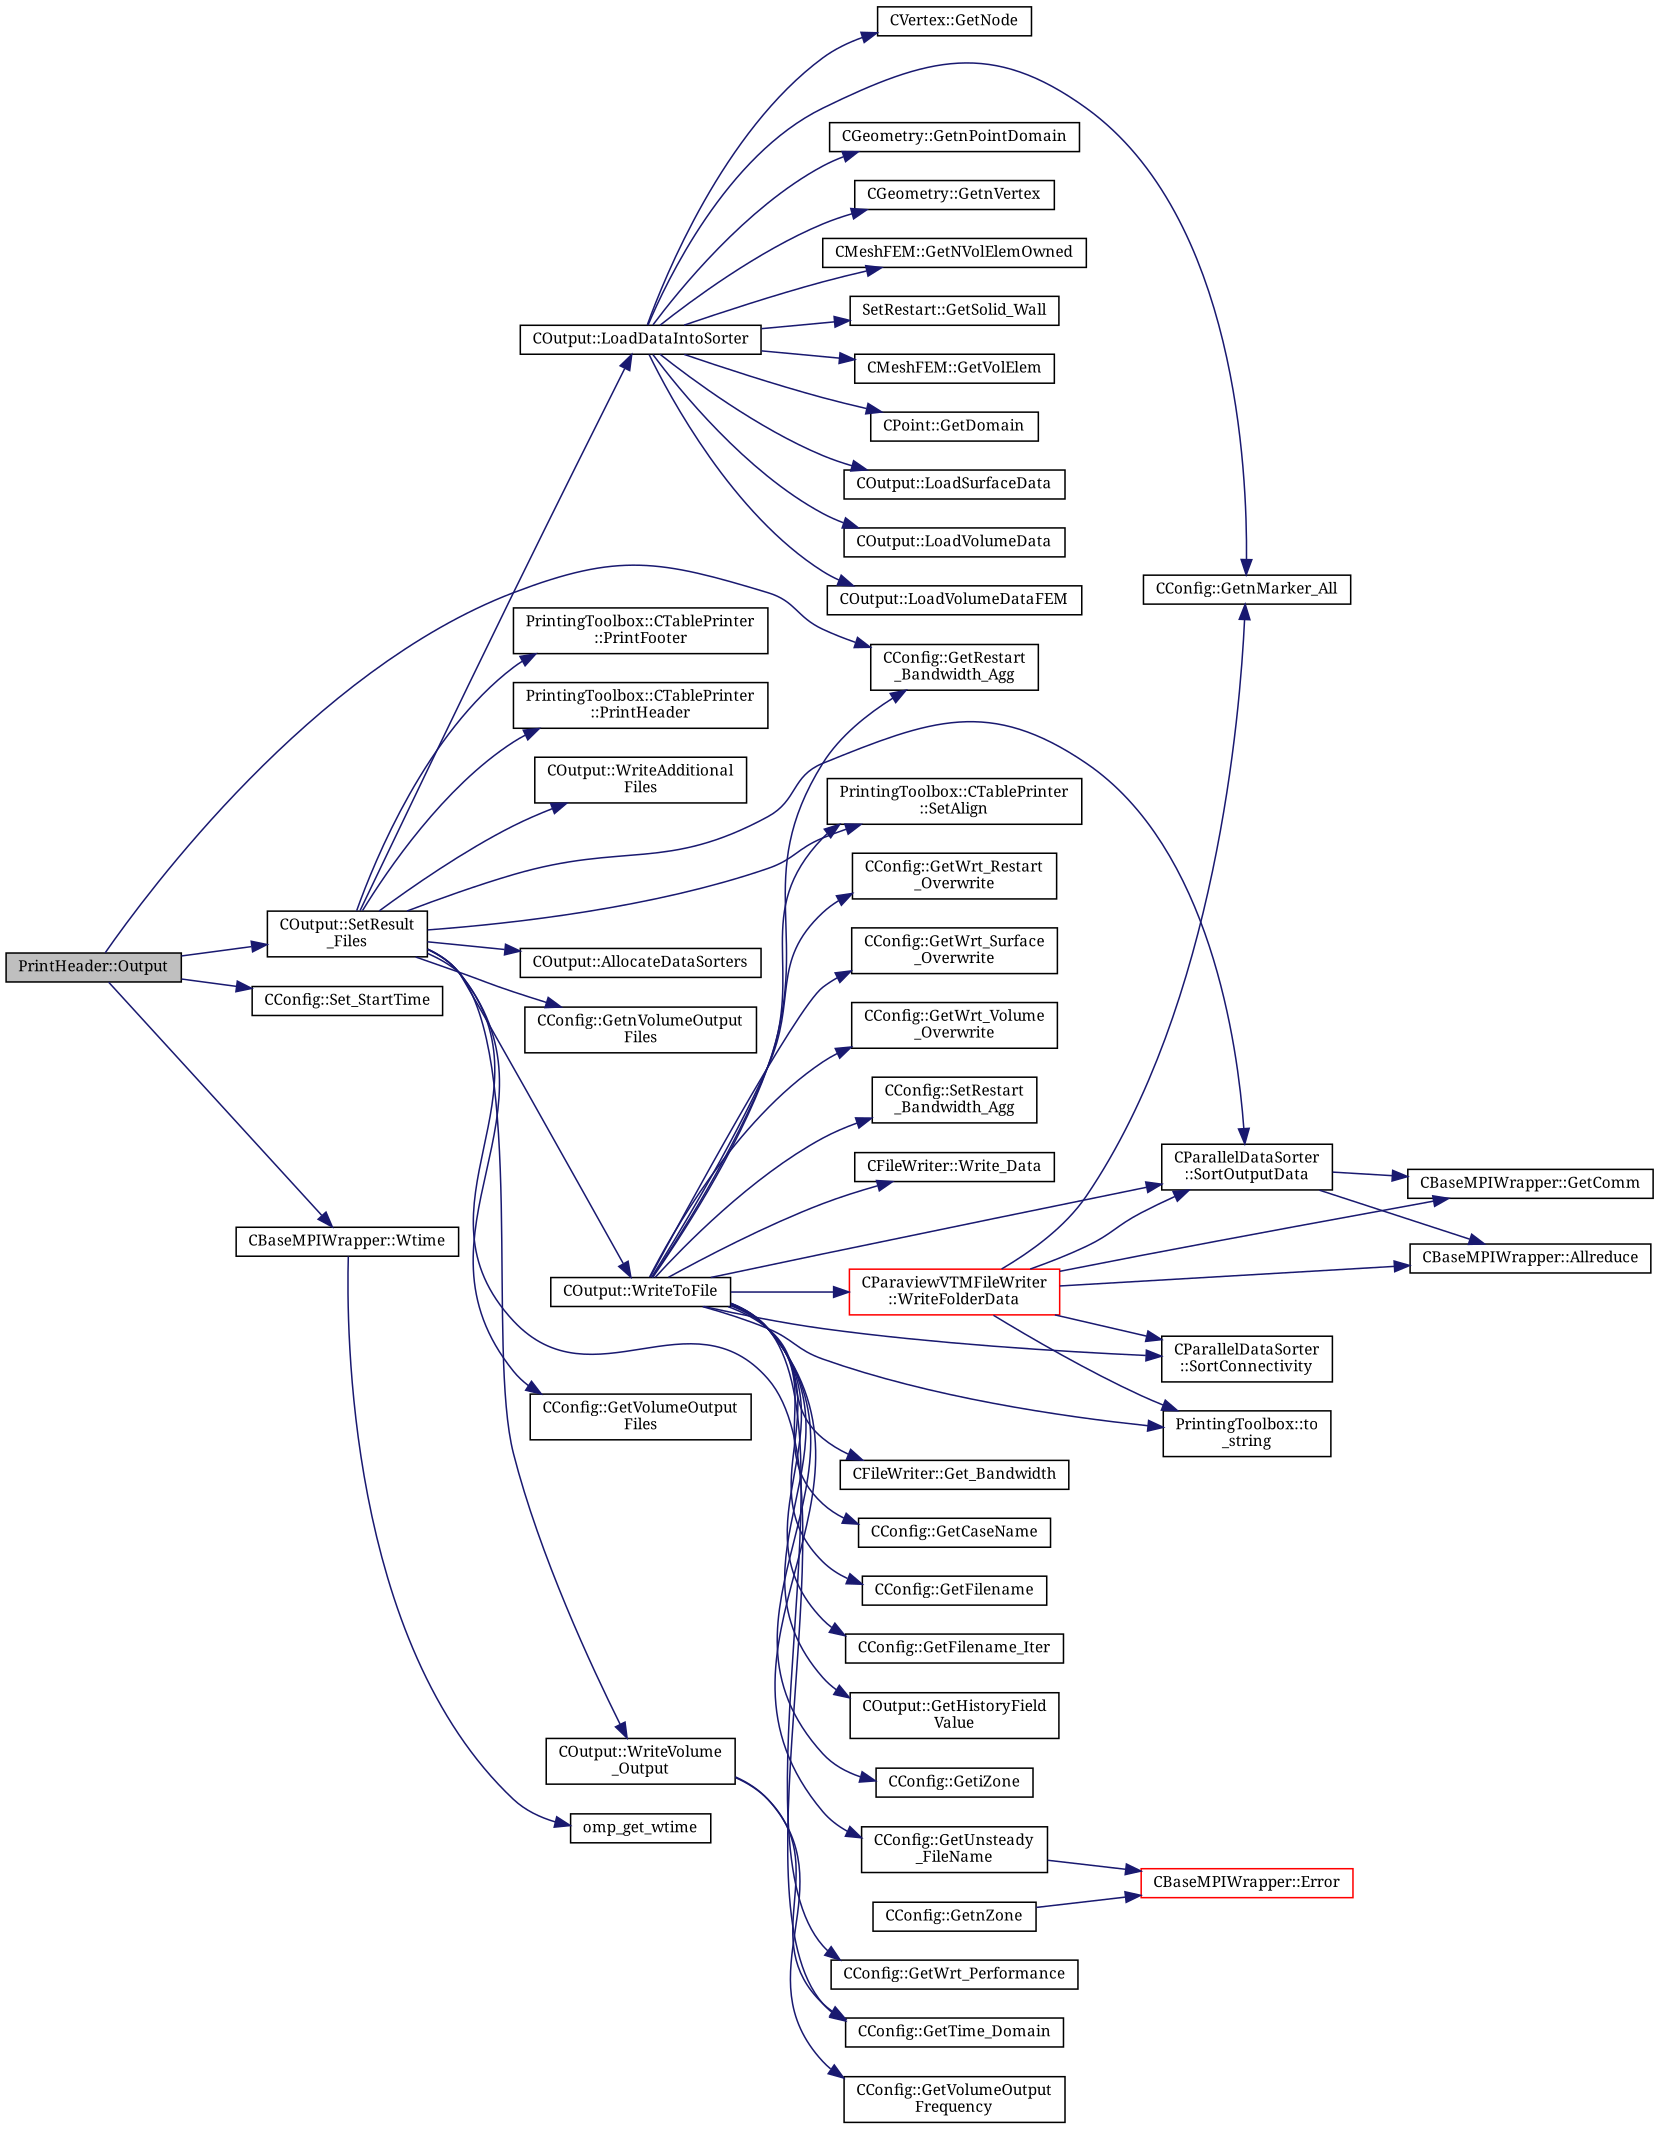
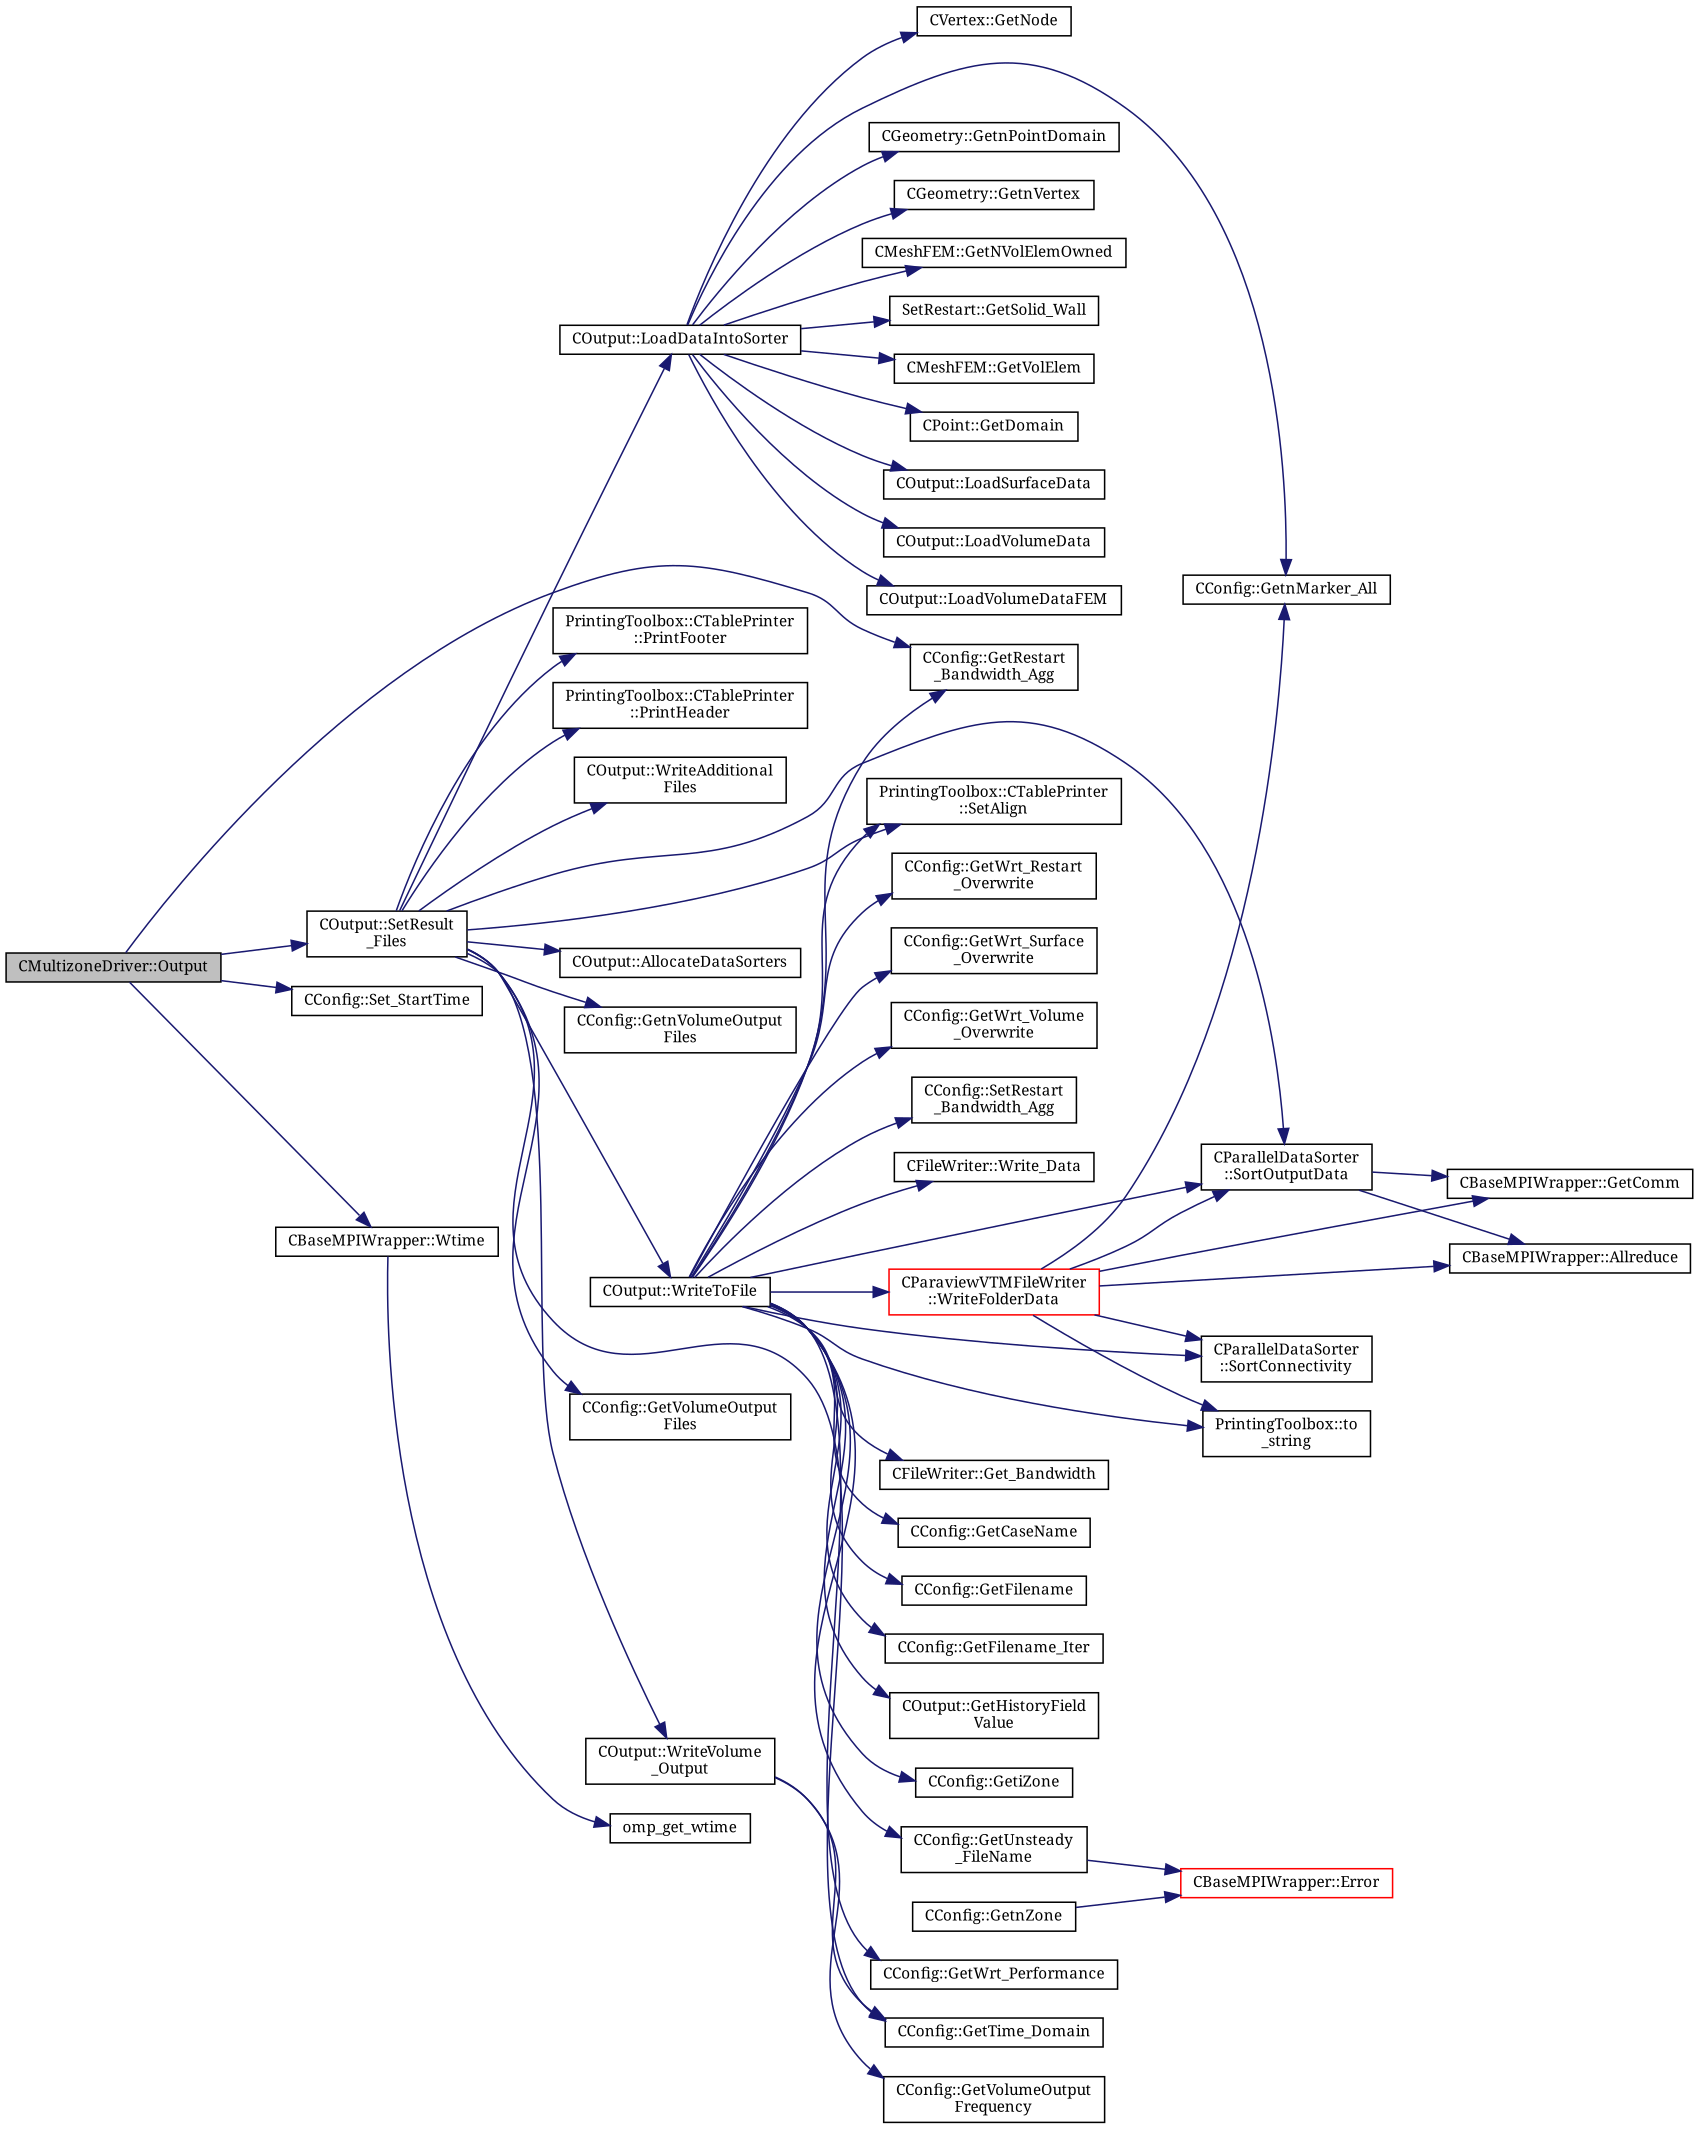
node "PrintHeader::Output": label "PrintHeader::Output" -> "CMultizoneDriver::Output"
